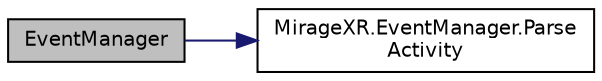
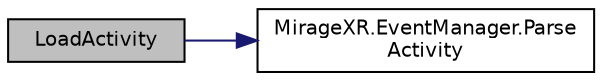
node "EventManager": label "EventManager" -> "LoadActivity"
